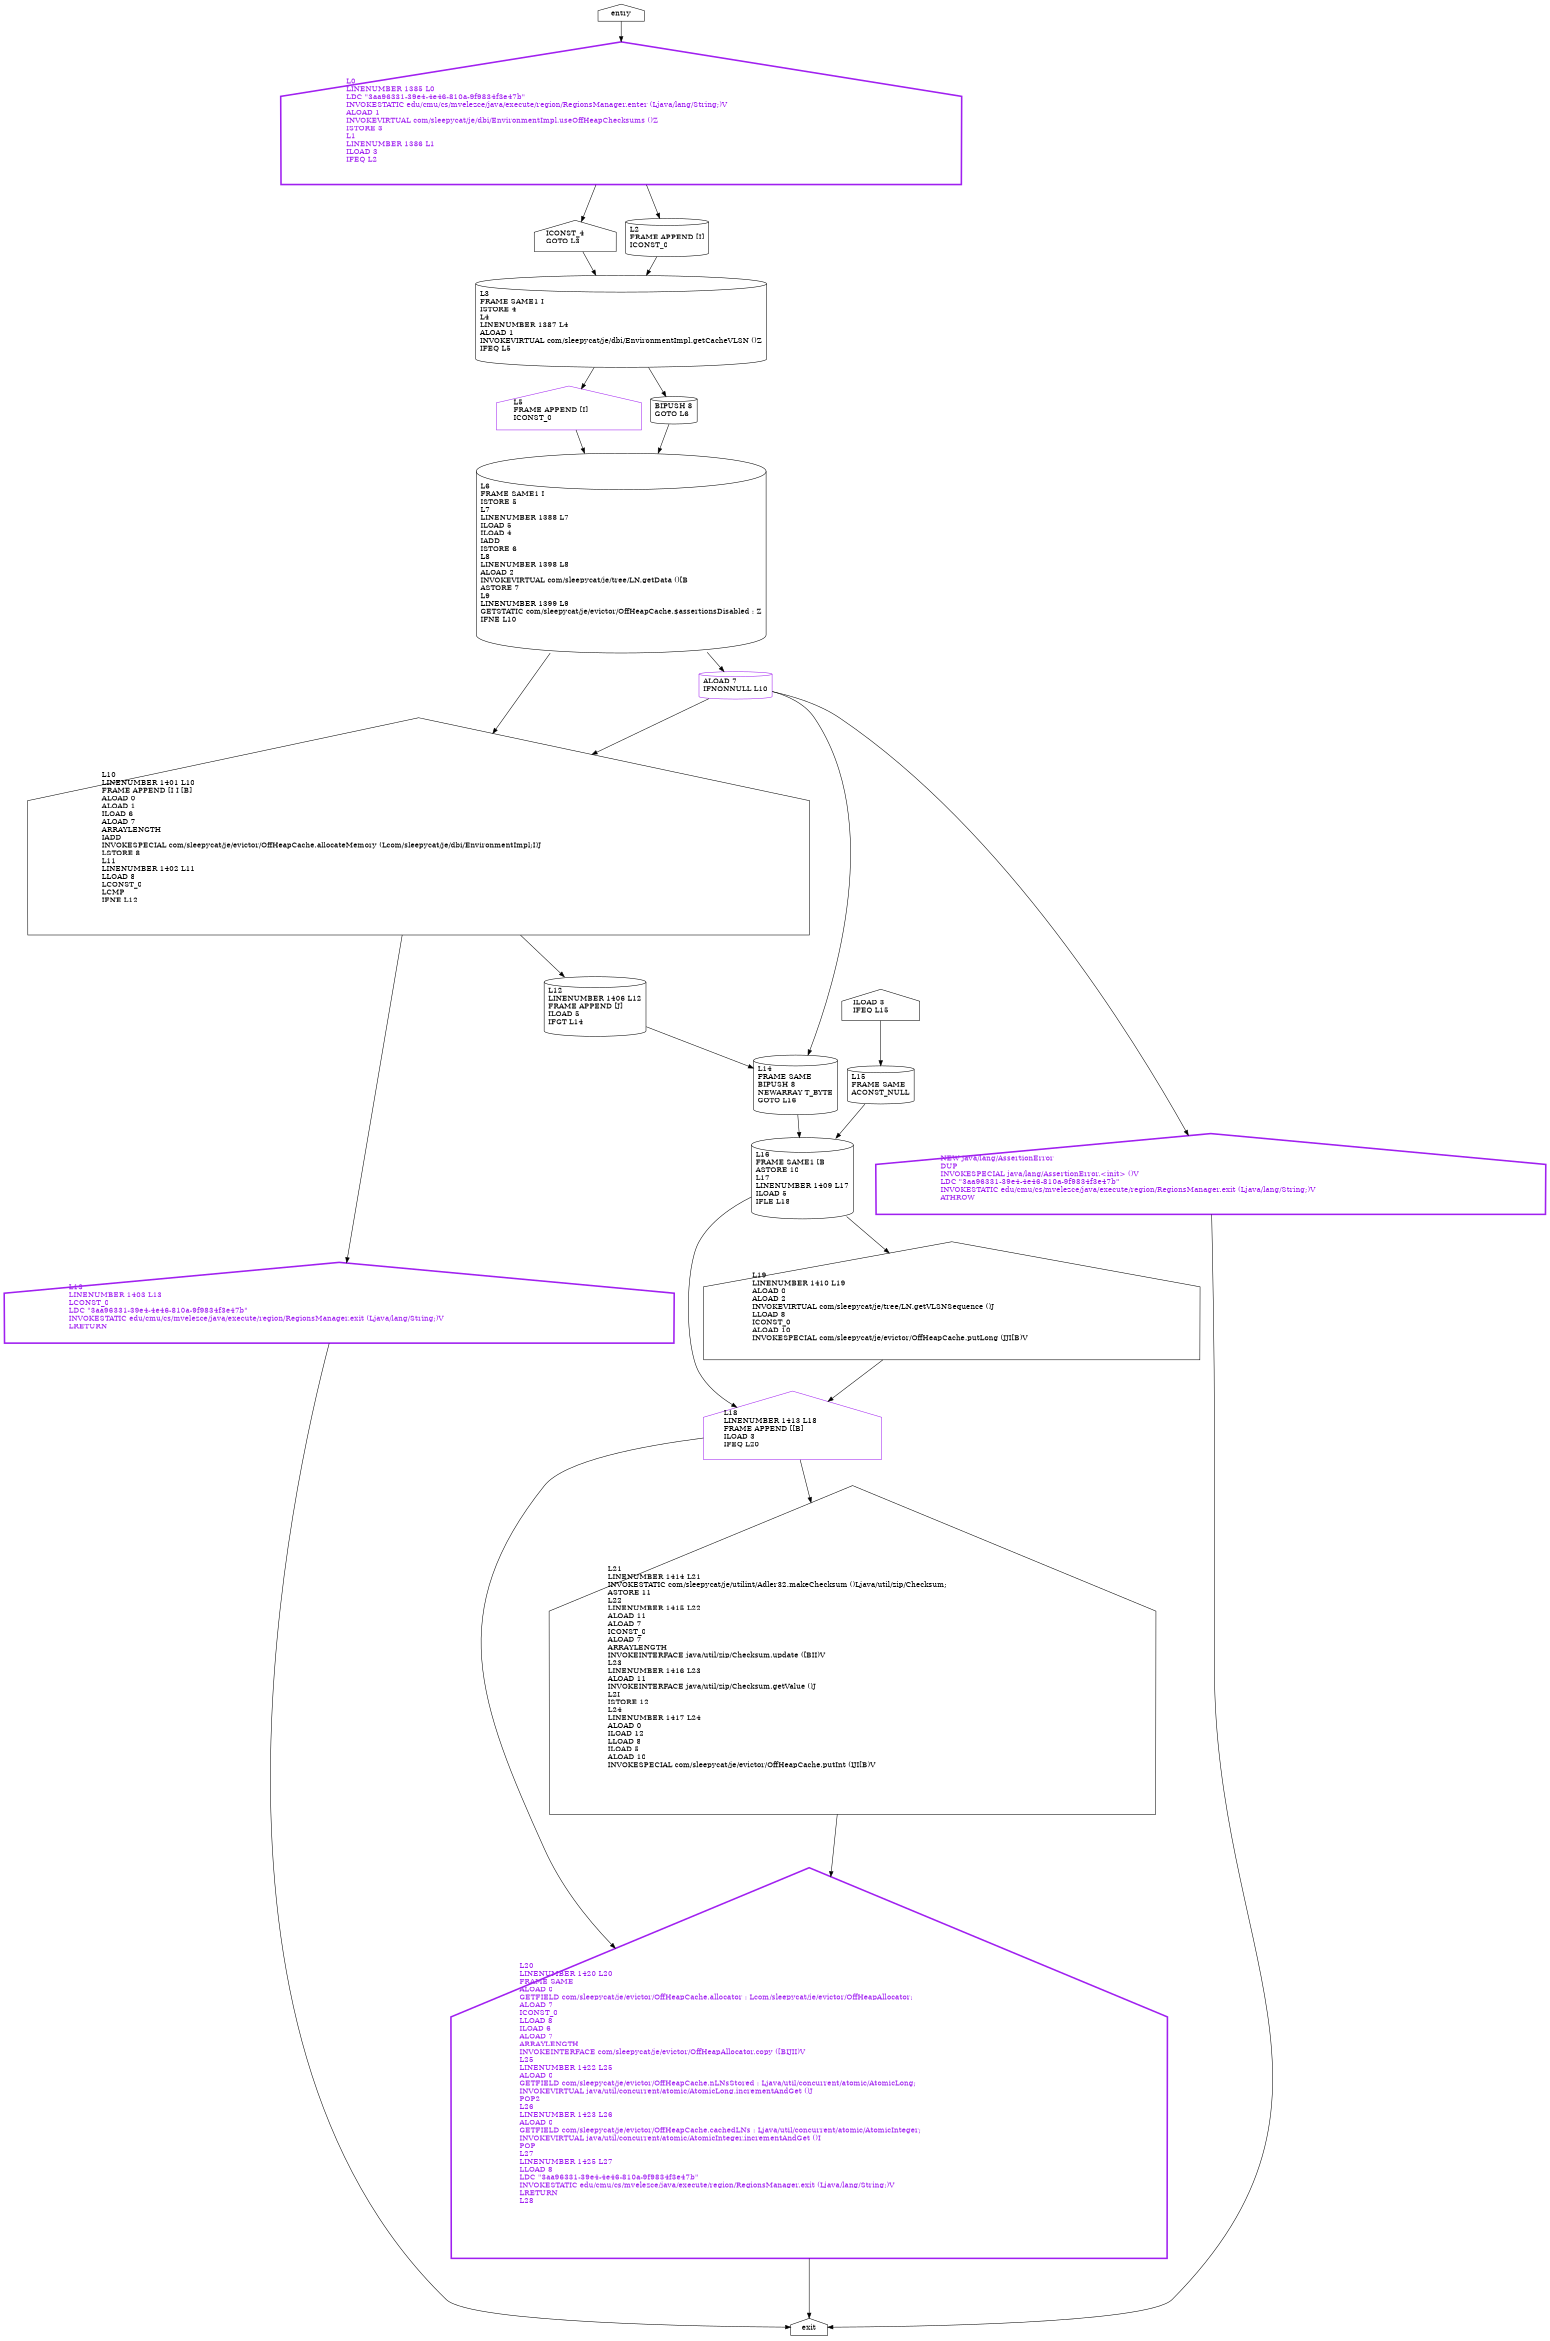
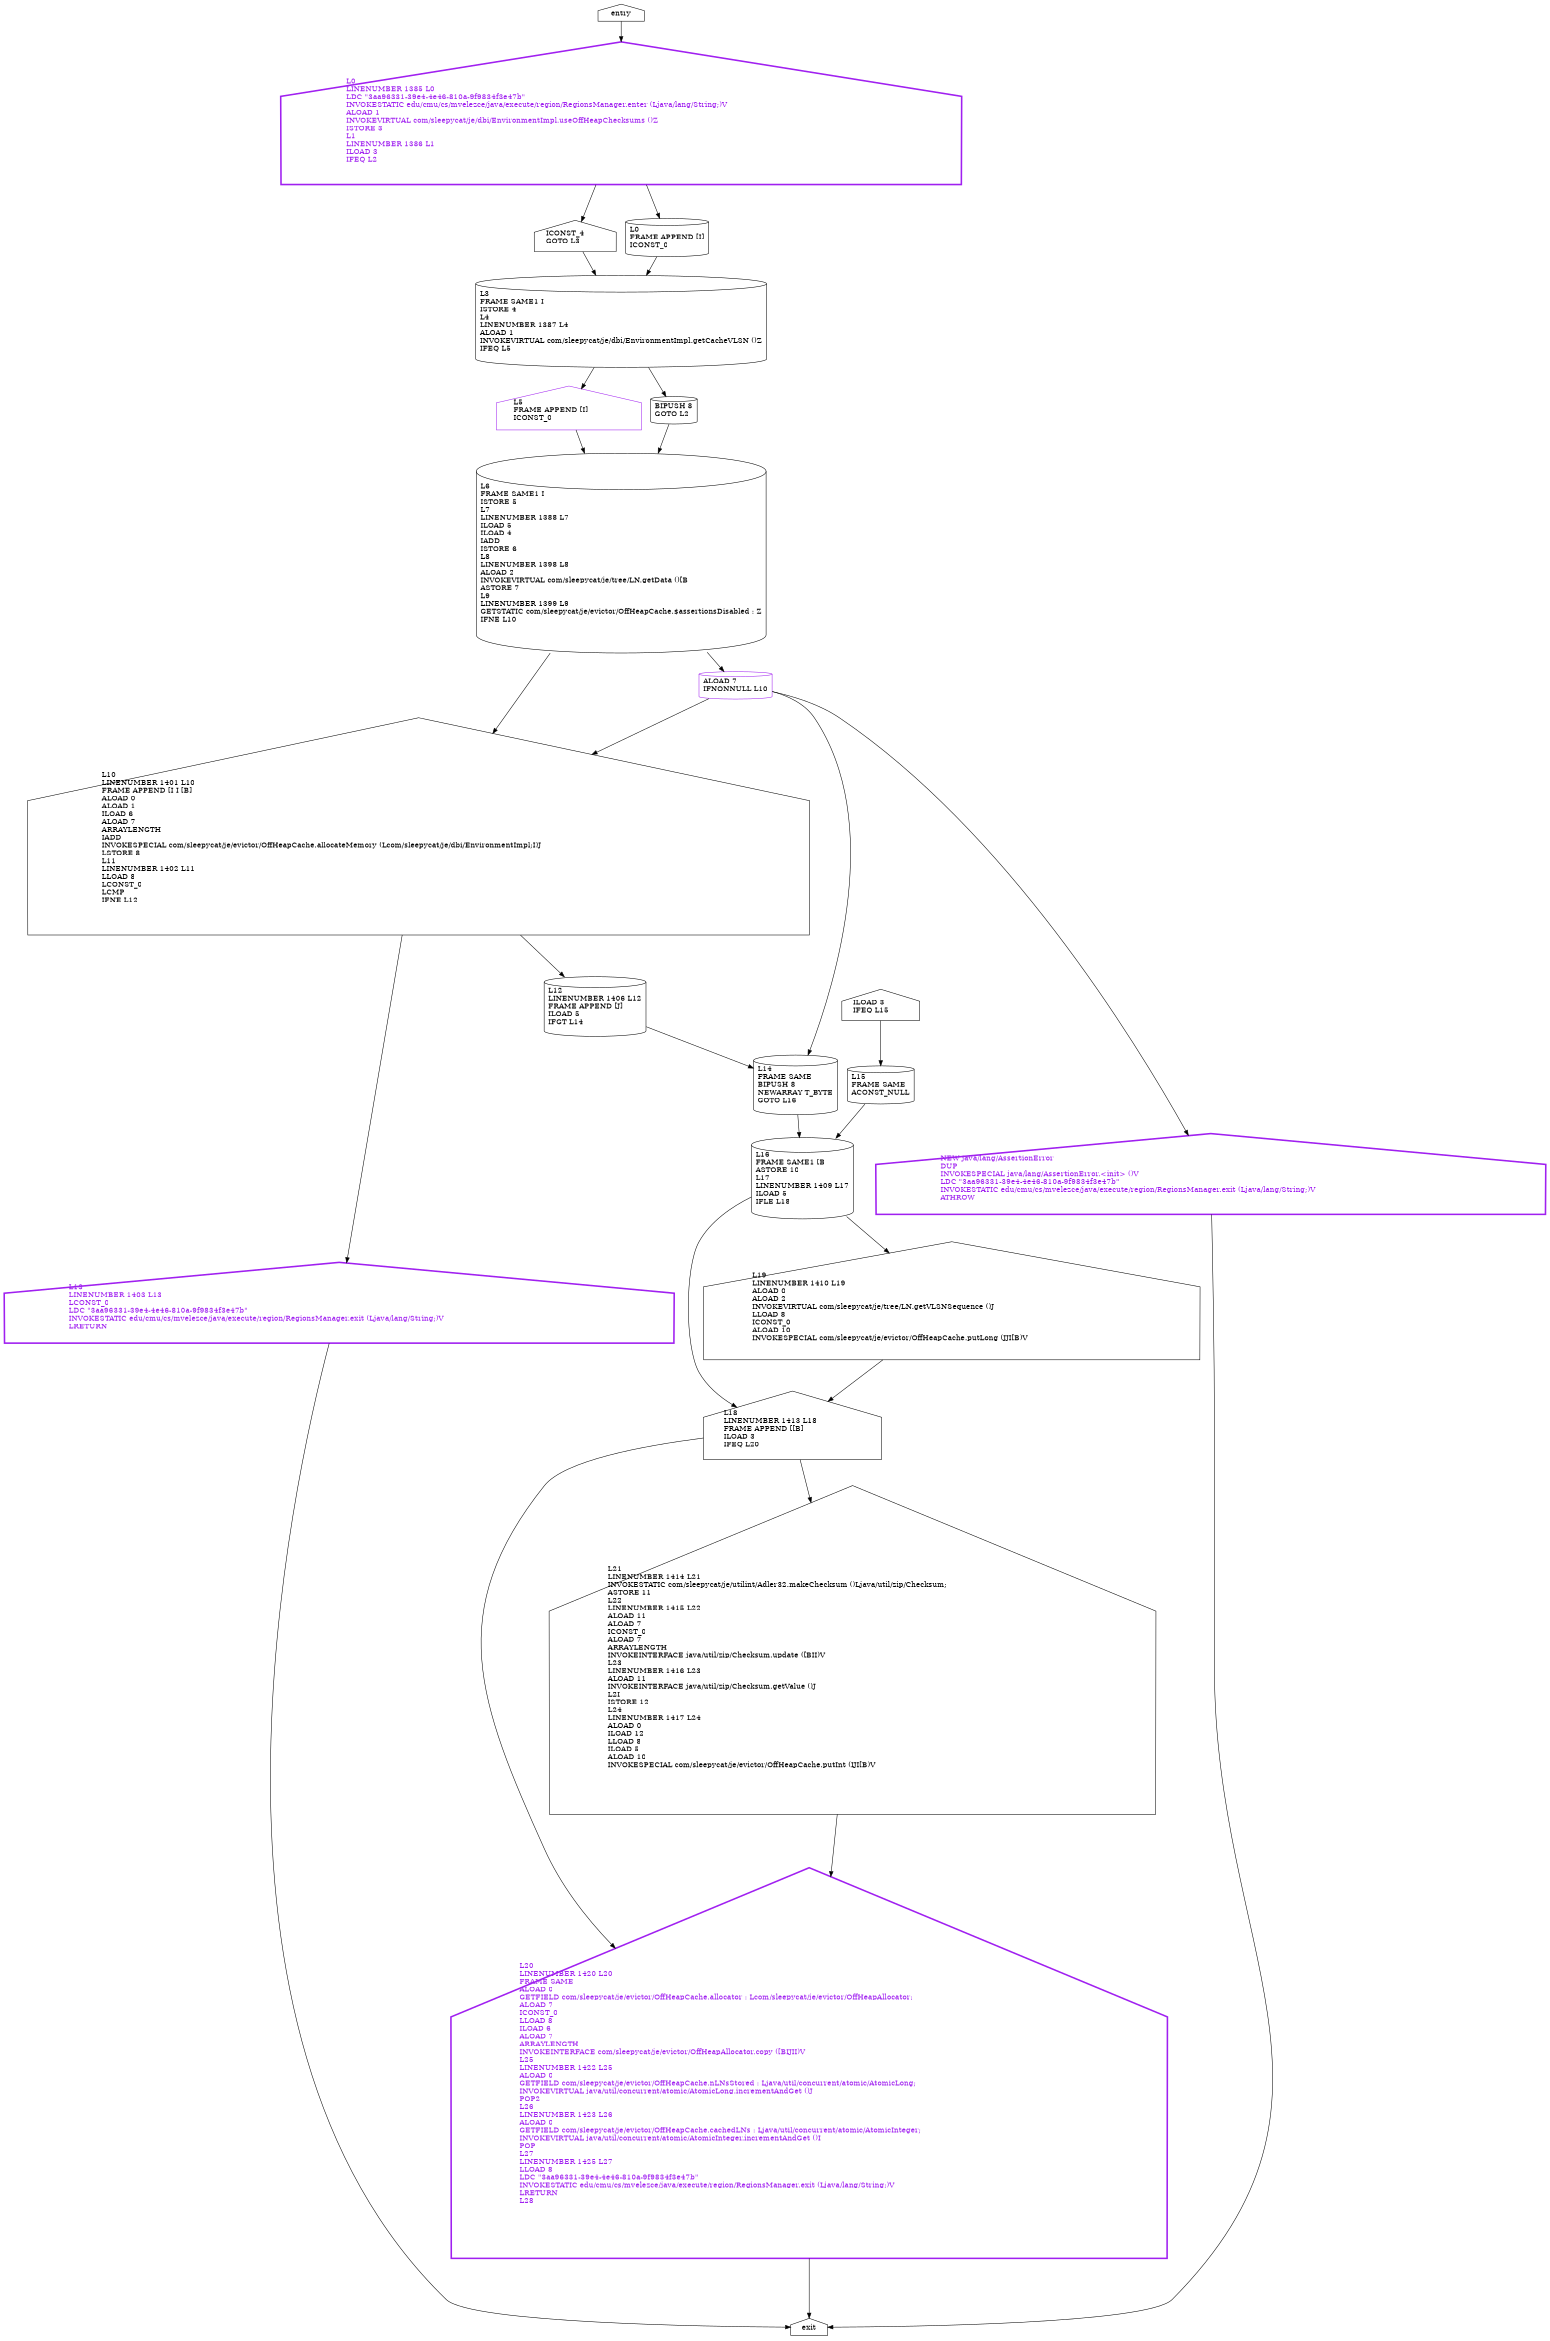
node "L2 FRAME APPEND [I] ICONST_0": label "L2 FRAME APPEND [I] ICONST_0" -> "L0 FRAME APPEND [I] ICONST_0"
node "BIPUSH 8 GOTO L6": label "BIPUSH 8 GOTO L6" -> "BIPUSH 8 GOTO L2"
node "L18 LINENUMBER 1413 L18 FRAME APPEND [[B] ILOAD 3 IFEQ L20": color purple -> black
